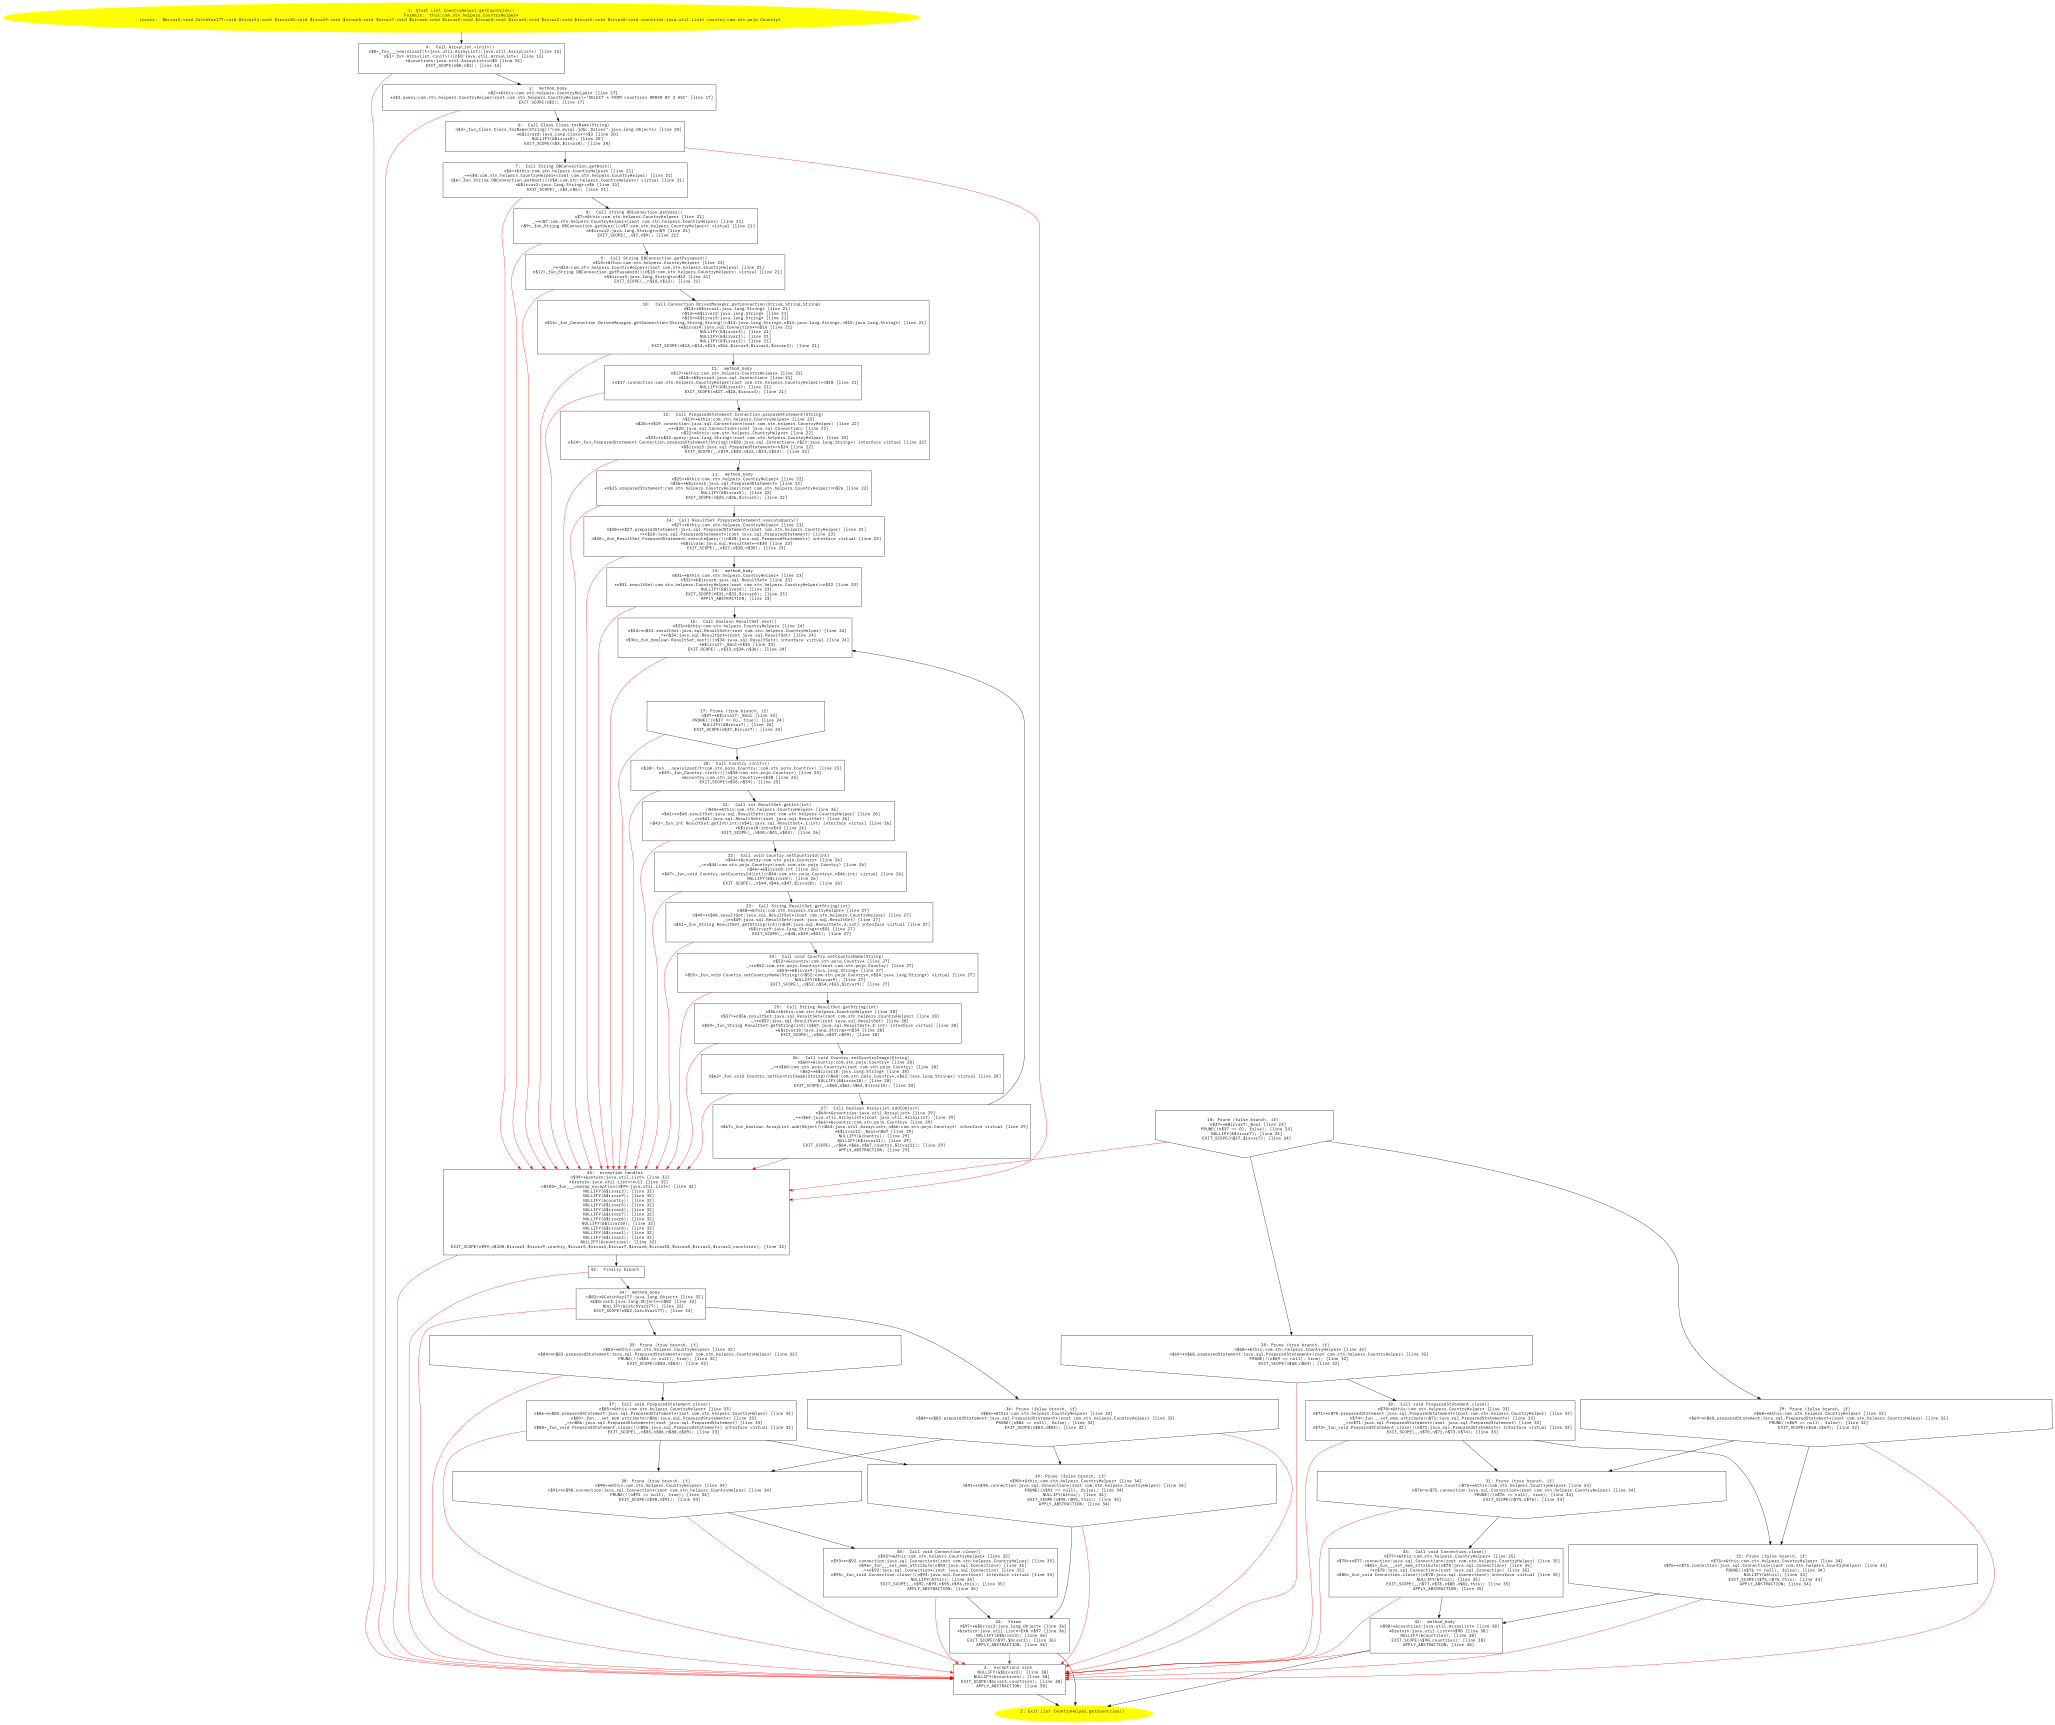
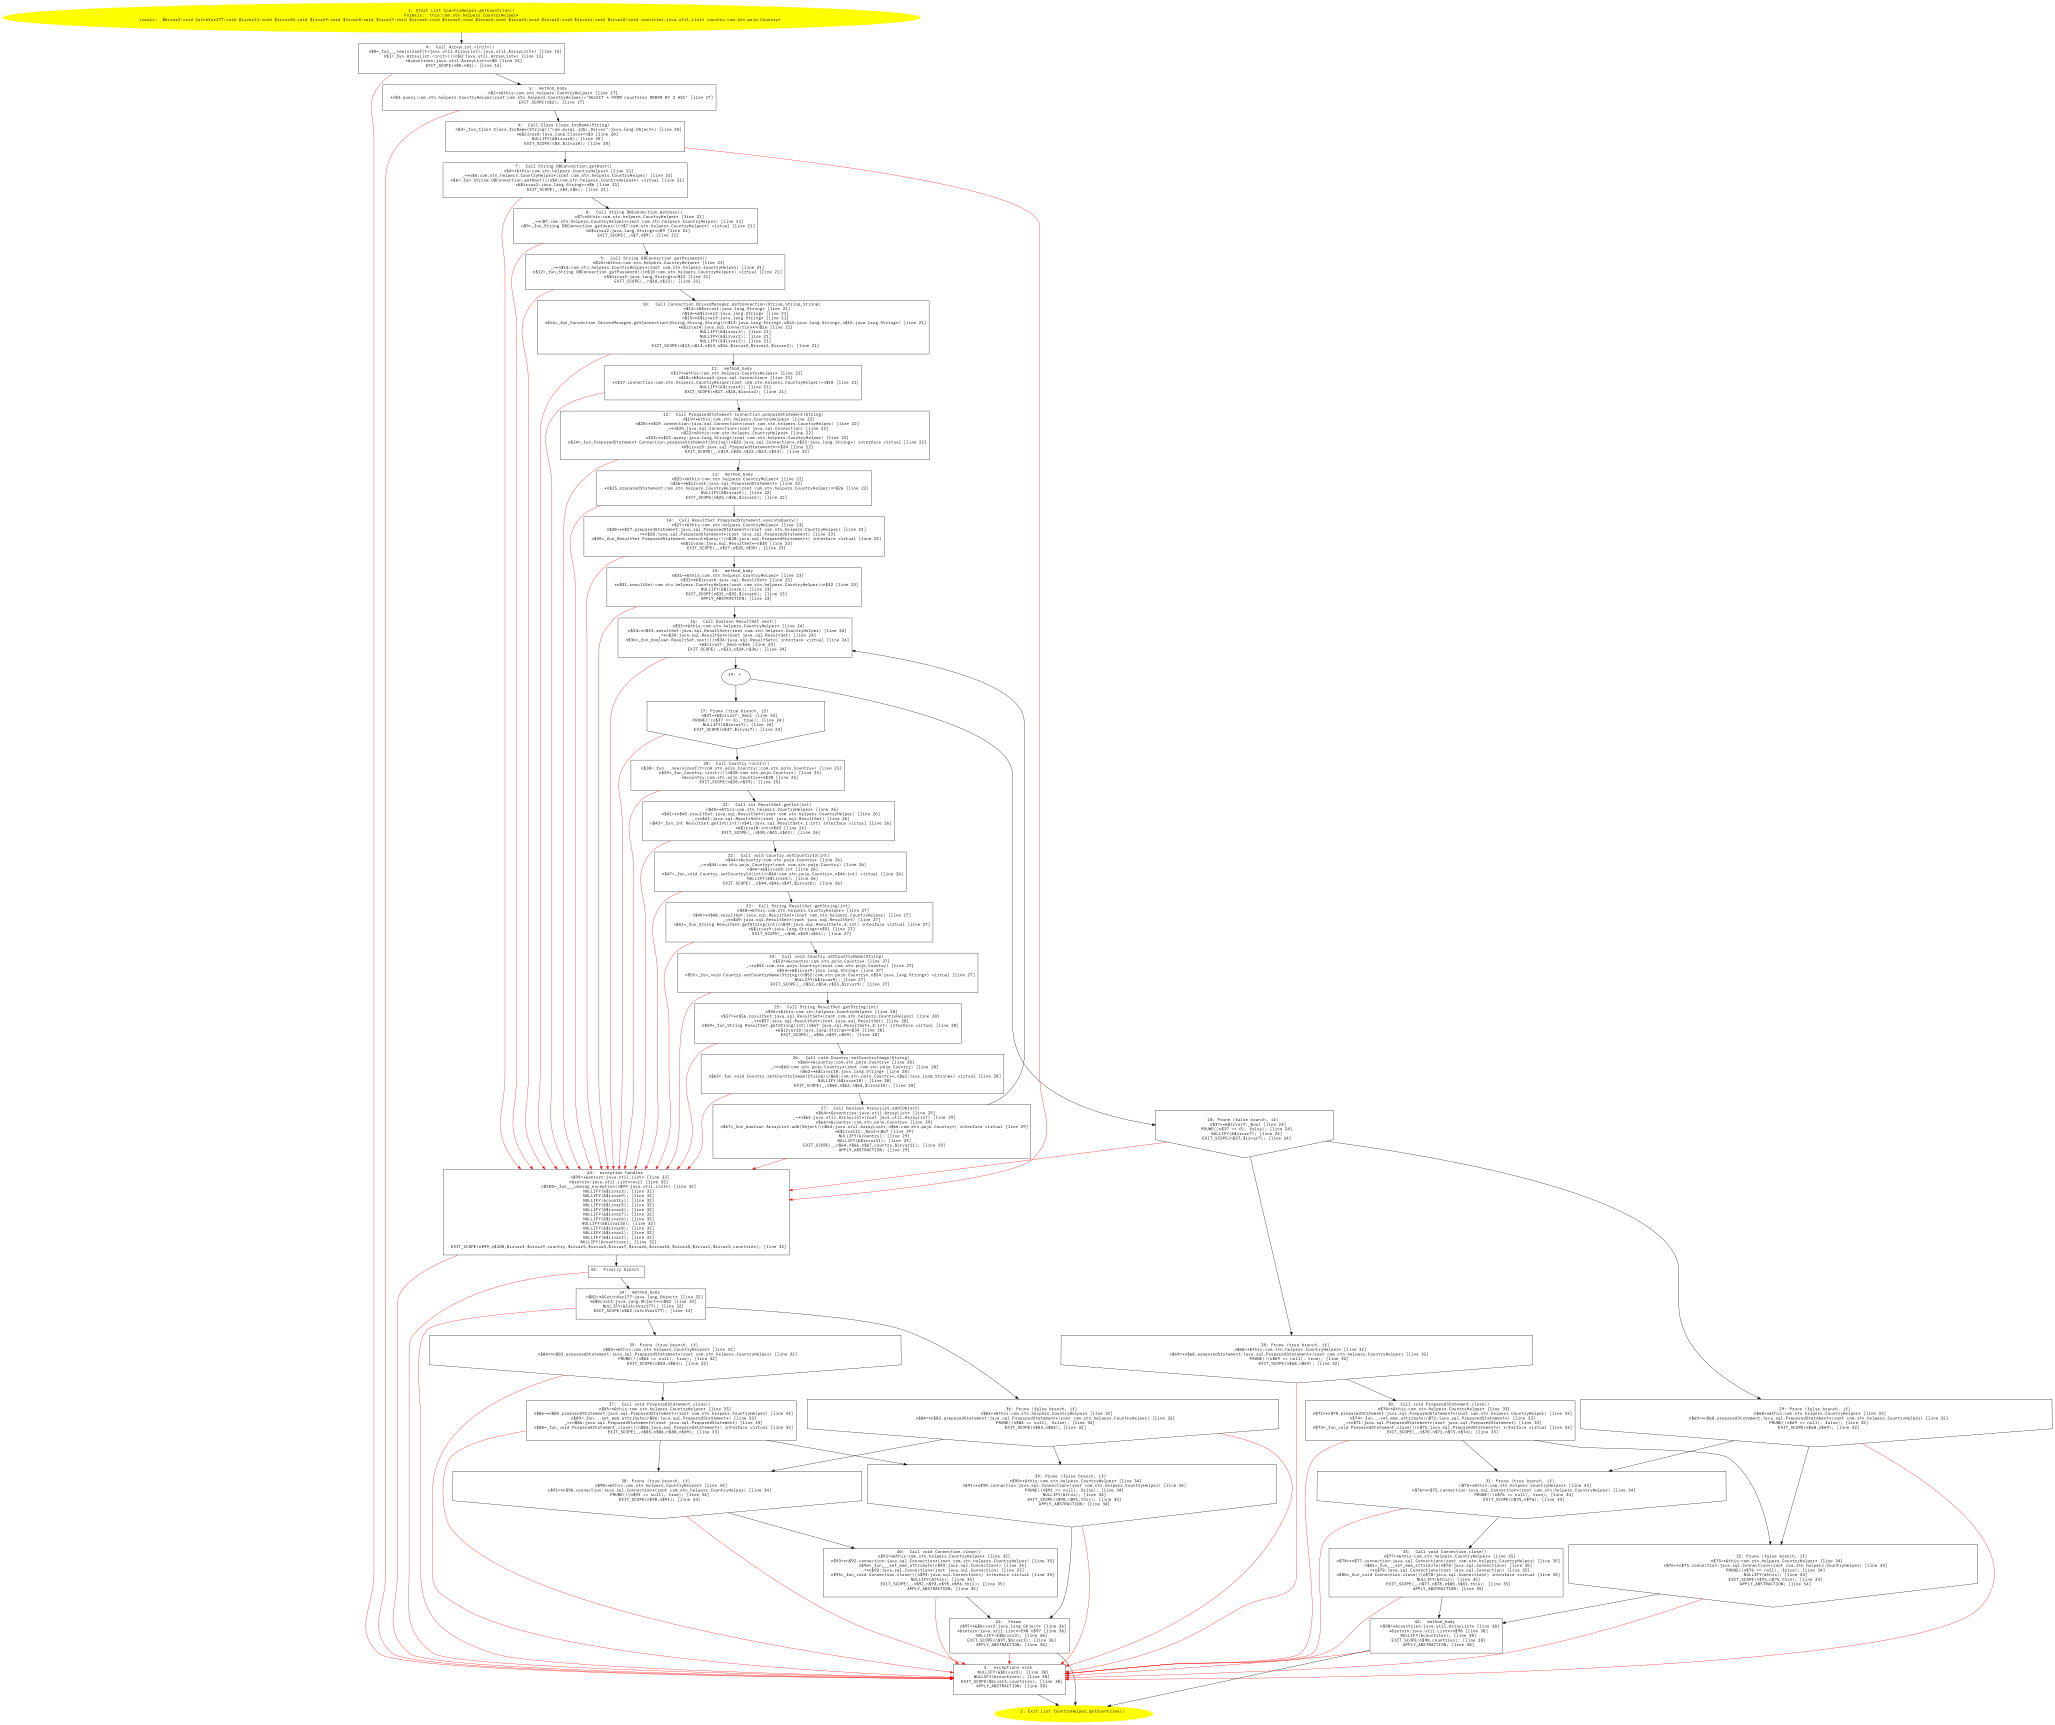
node "19: +": added
